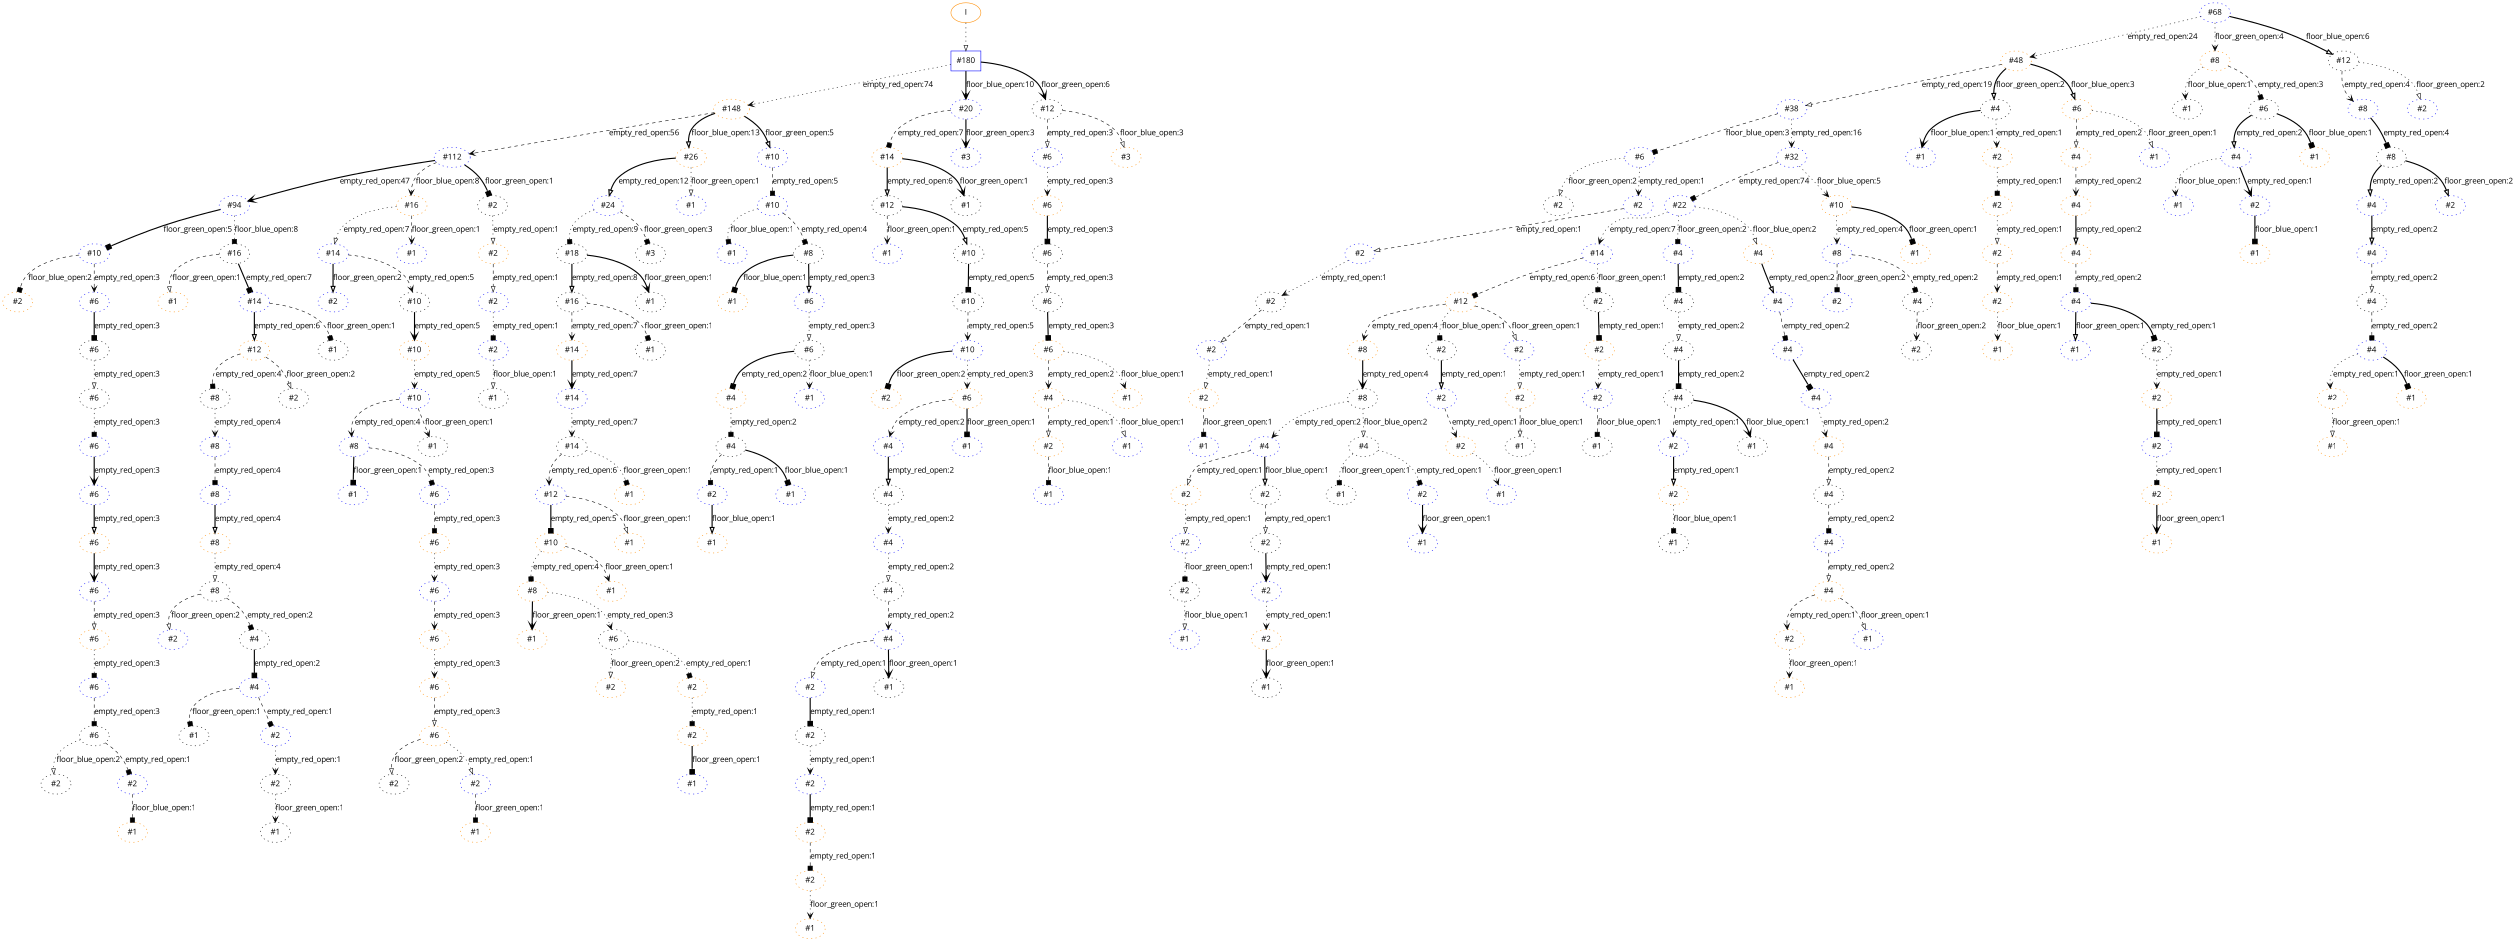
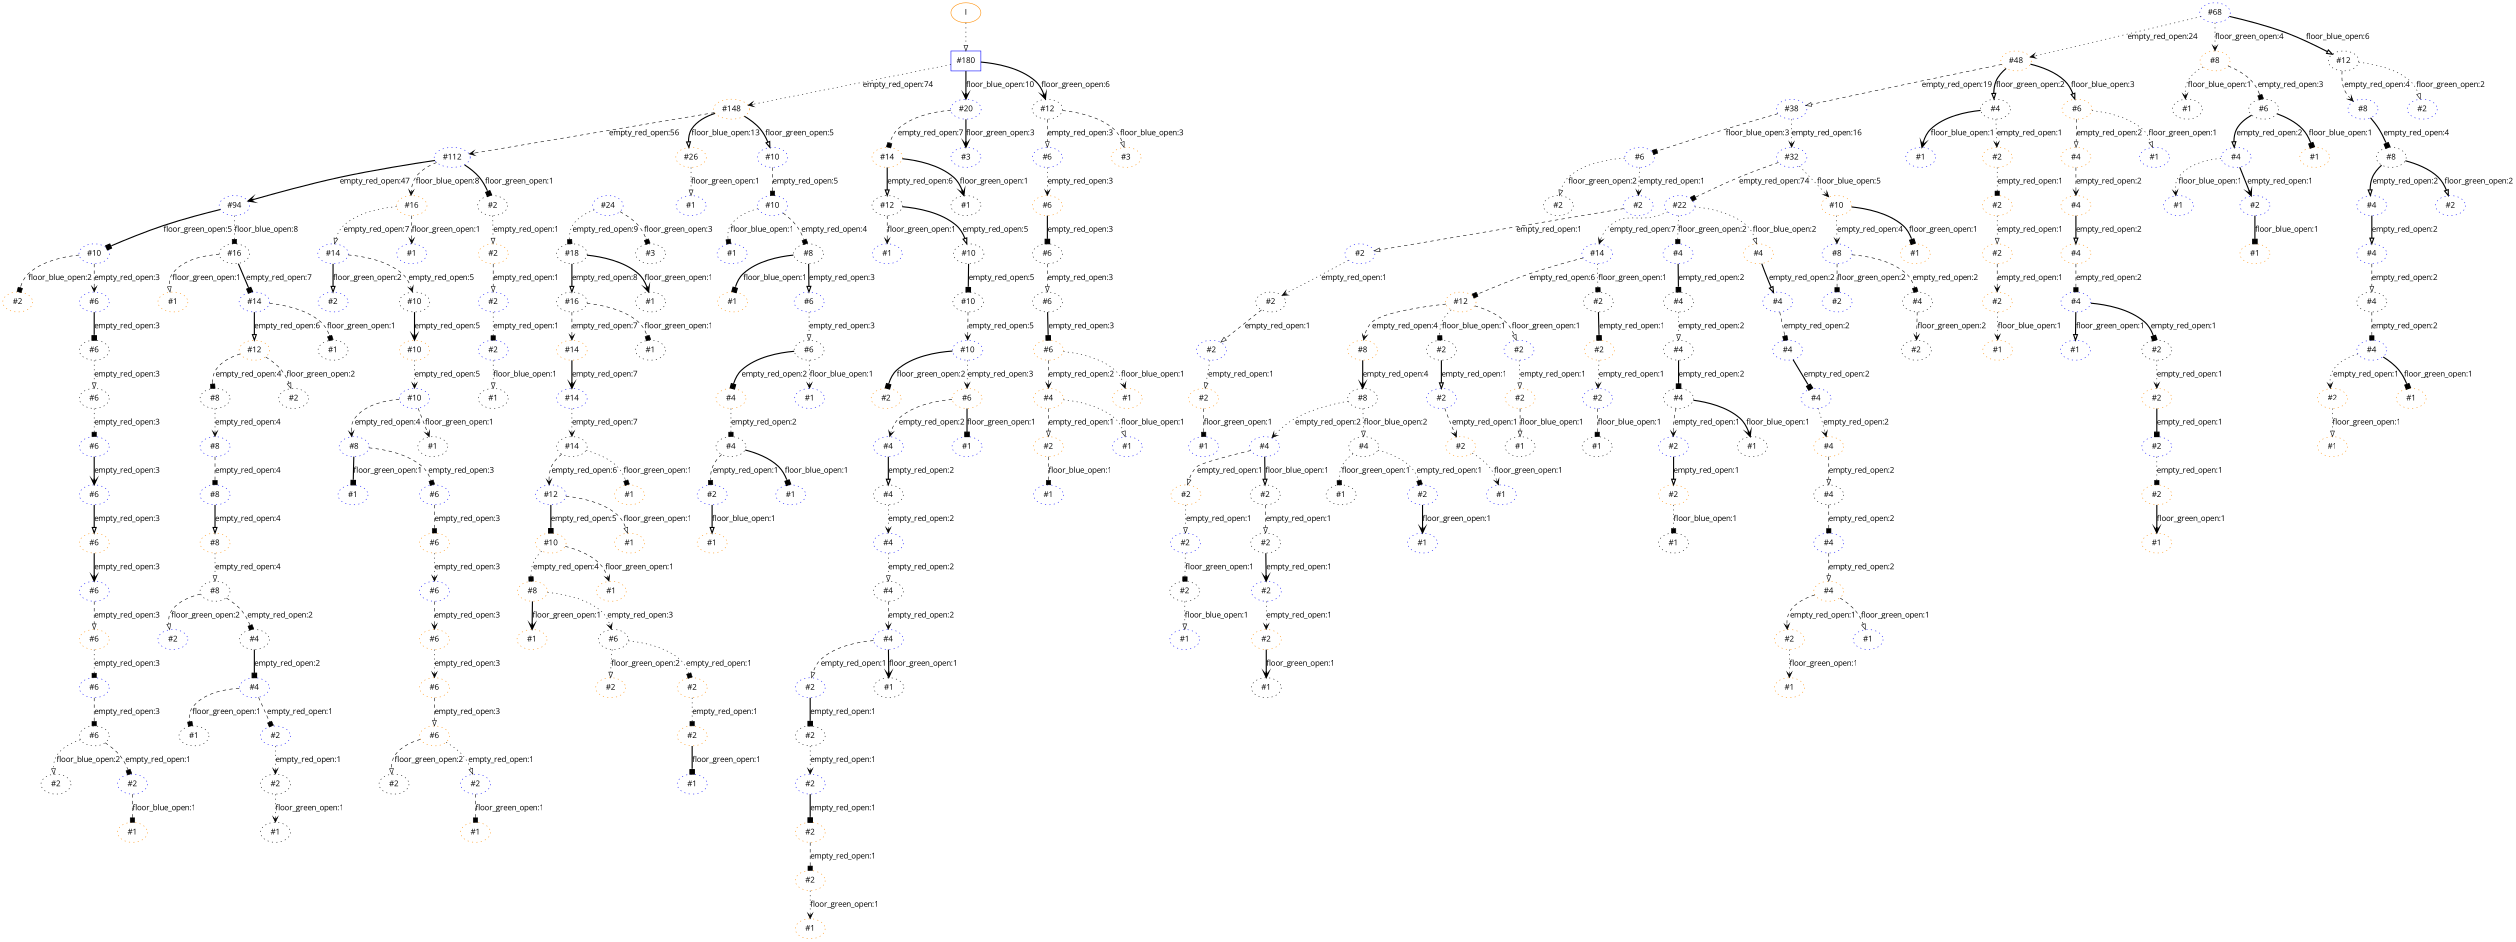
edge "#26" -> "#24": removed, label "empty_red_open:12"
